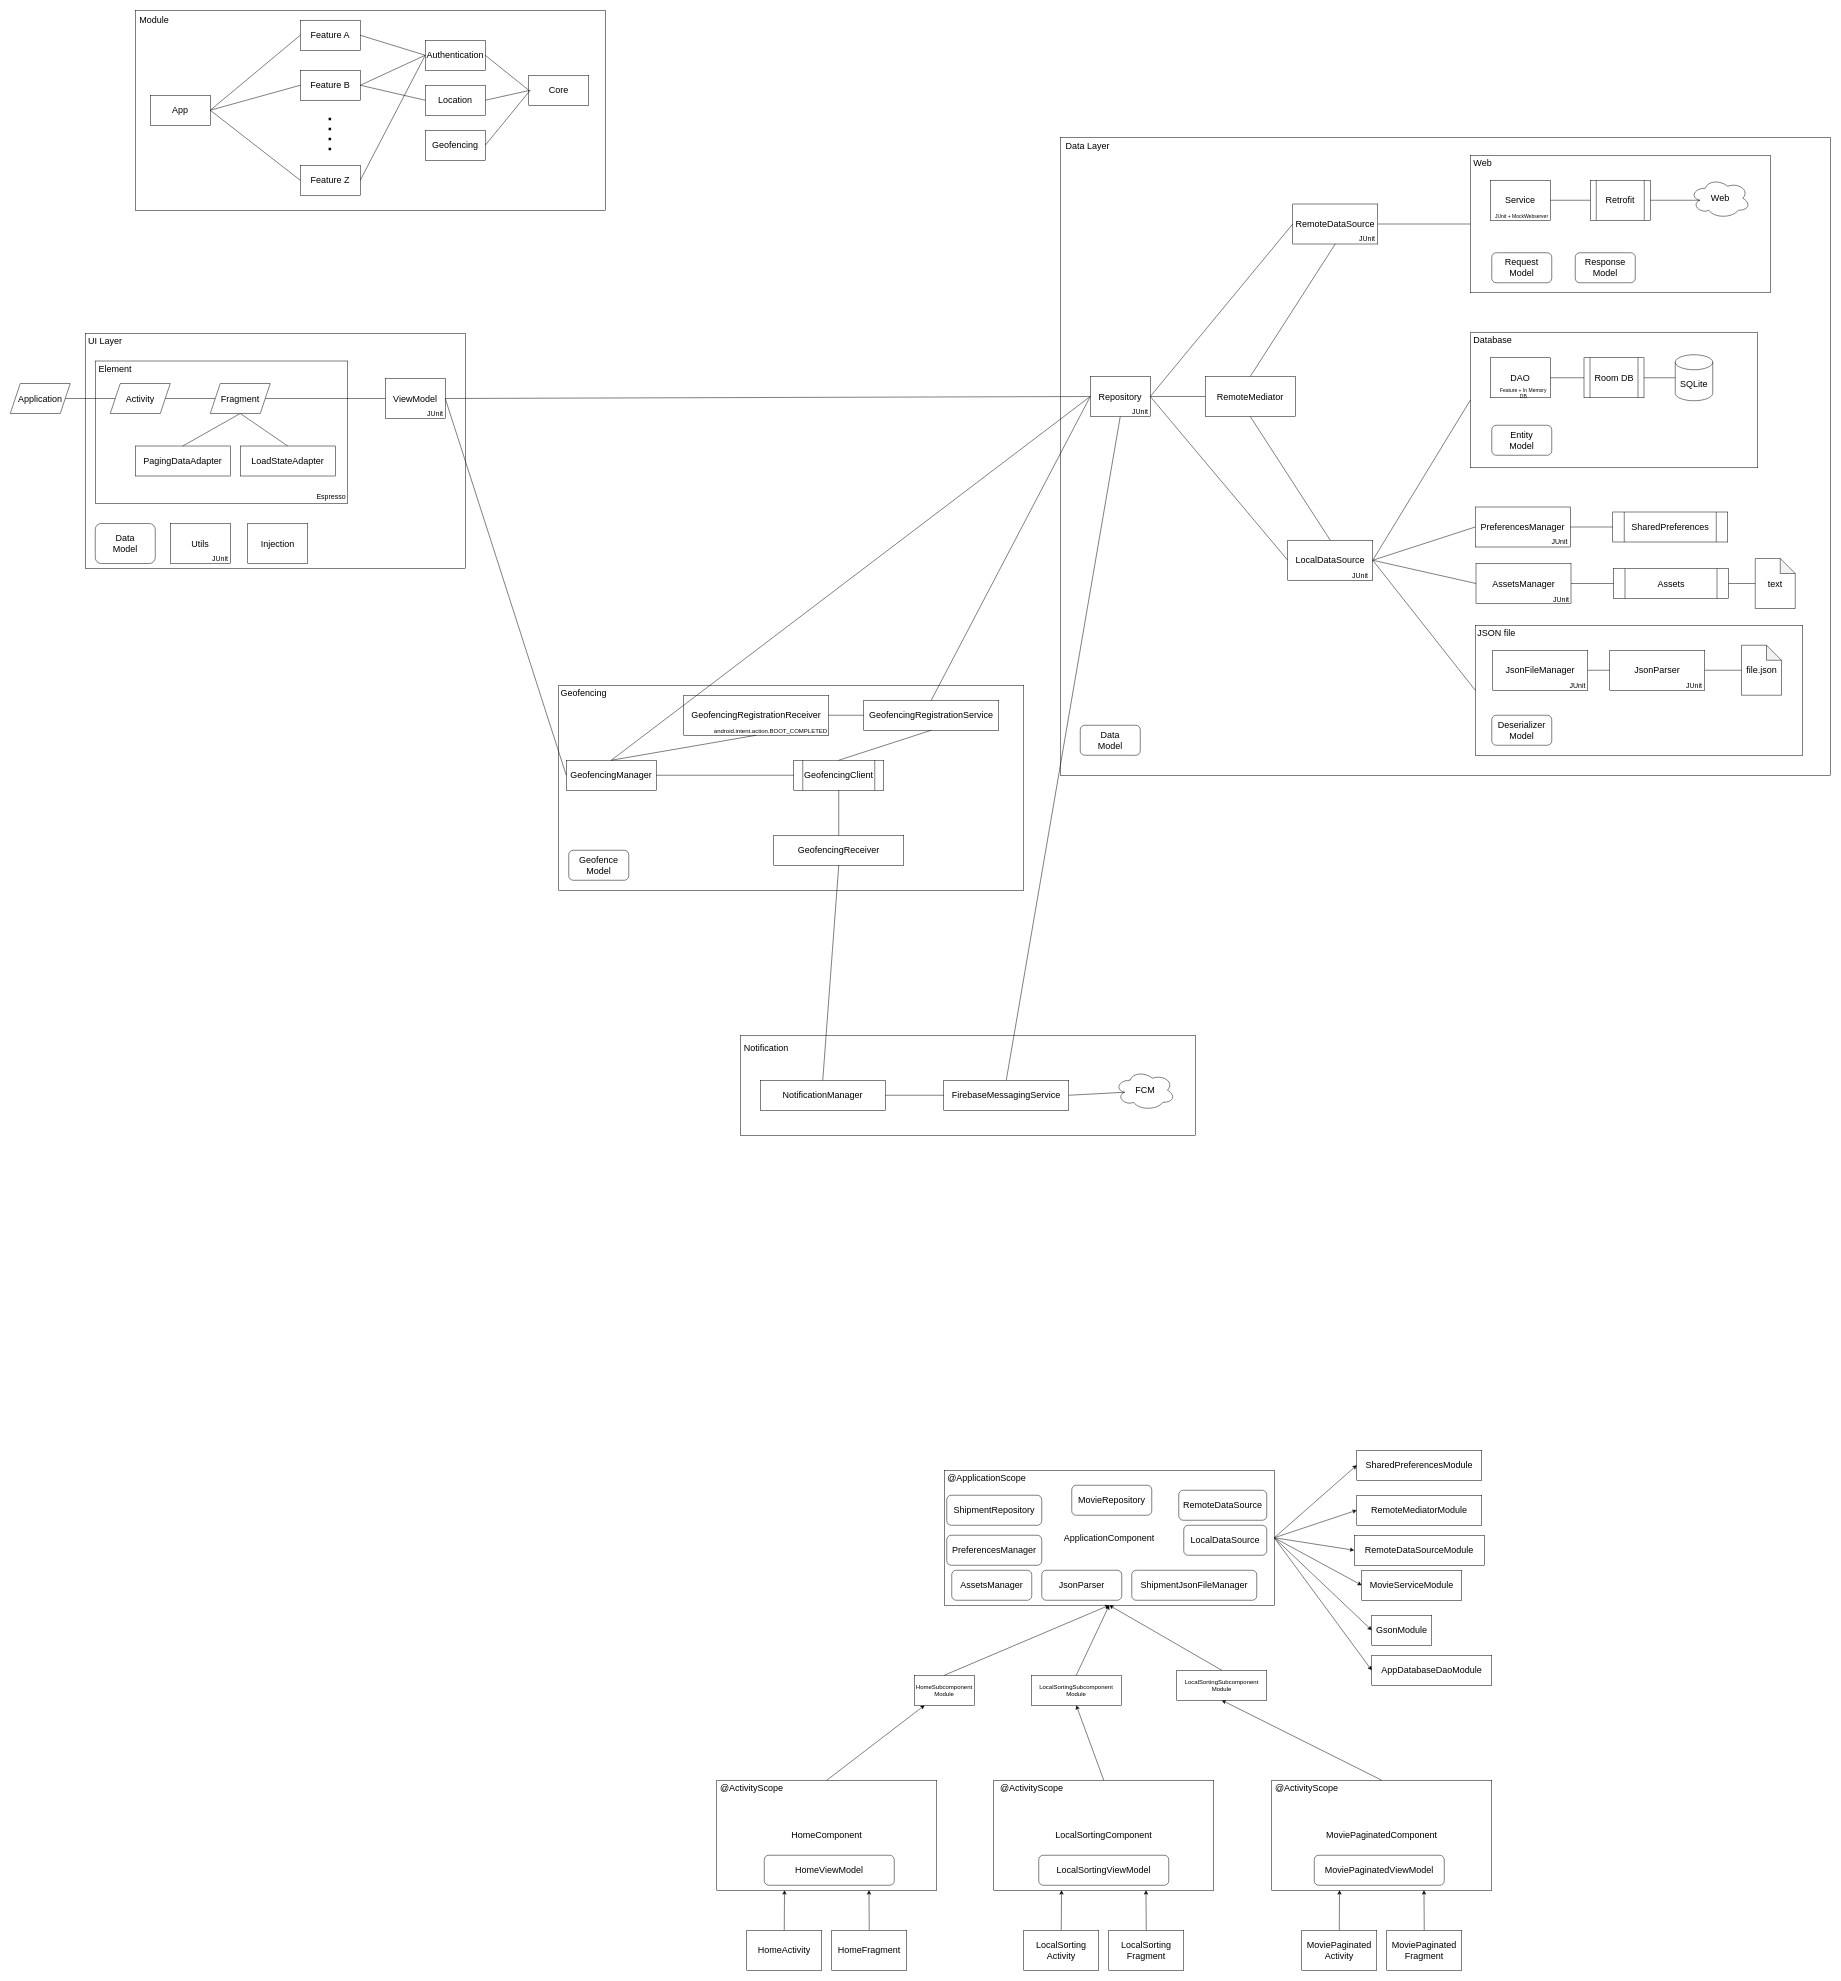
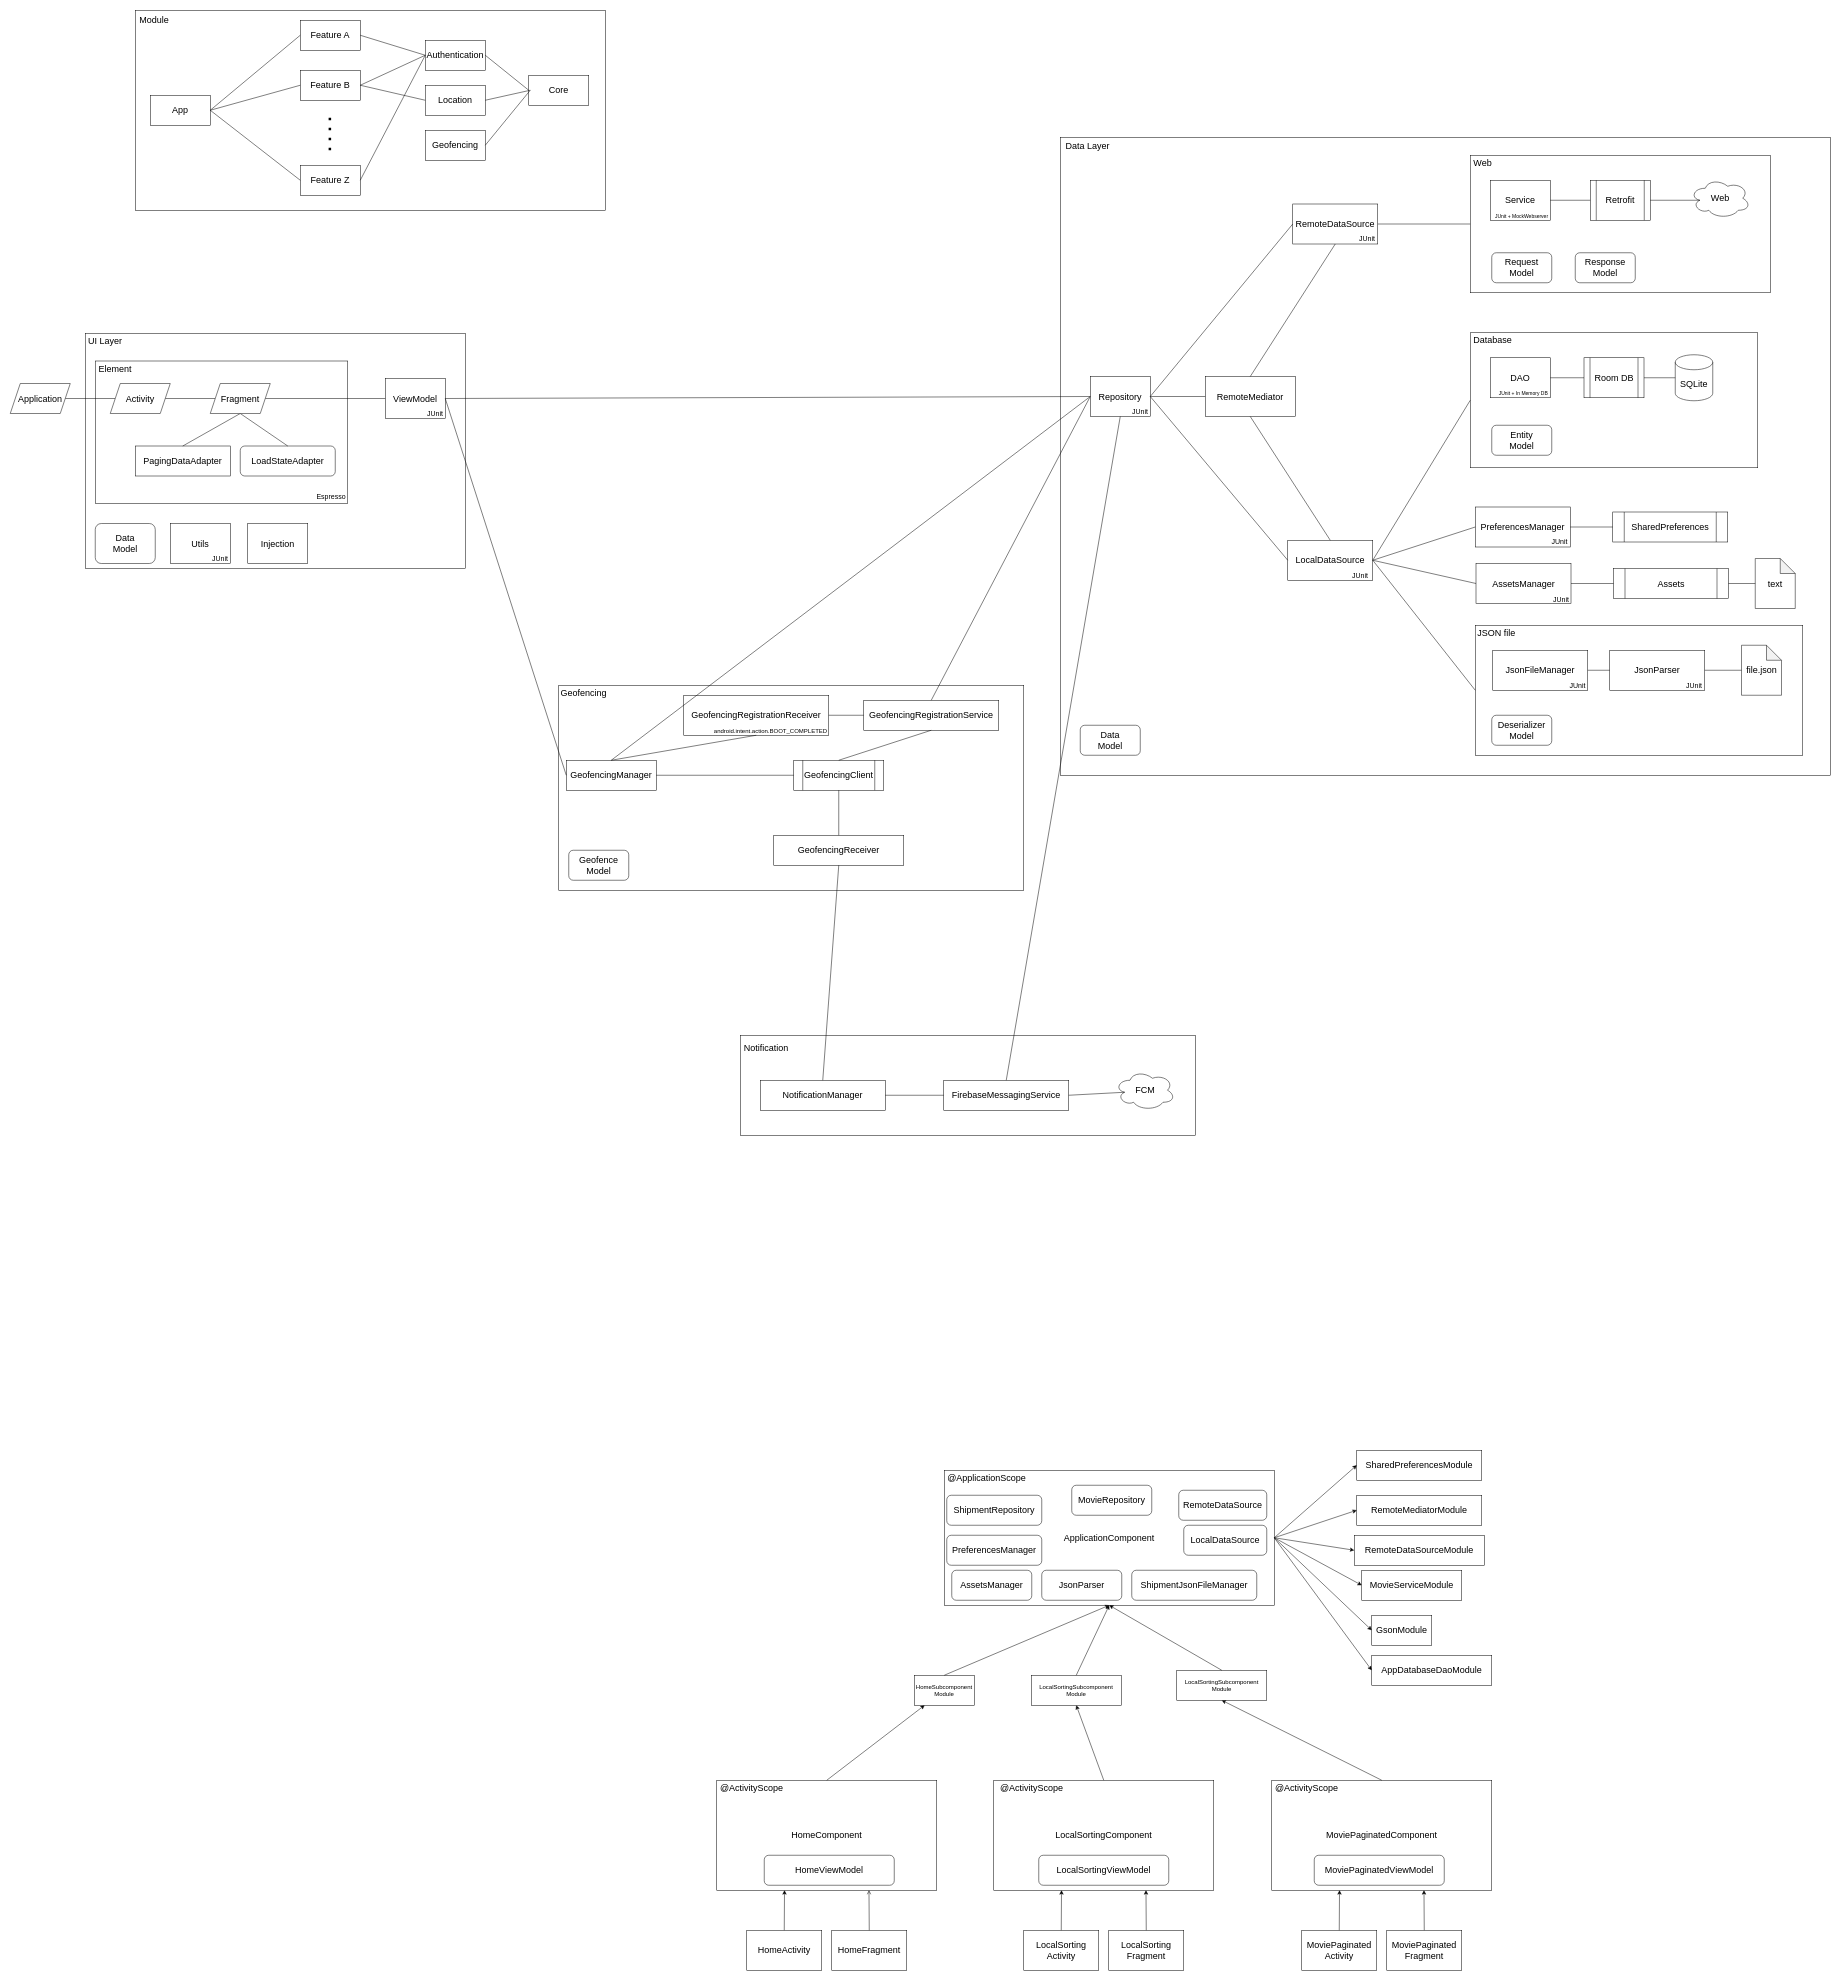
node "Feature + In Memory DB": label "Feature + In Memory DB" -> "JUnit + In Memory DB"
node "LoadStateAdapter": shape rectangle -> rounded rectangle
edge "HomeFragment" -> "HomeComponent": arrowhead classic -> open
